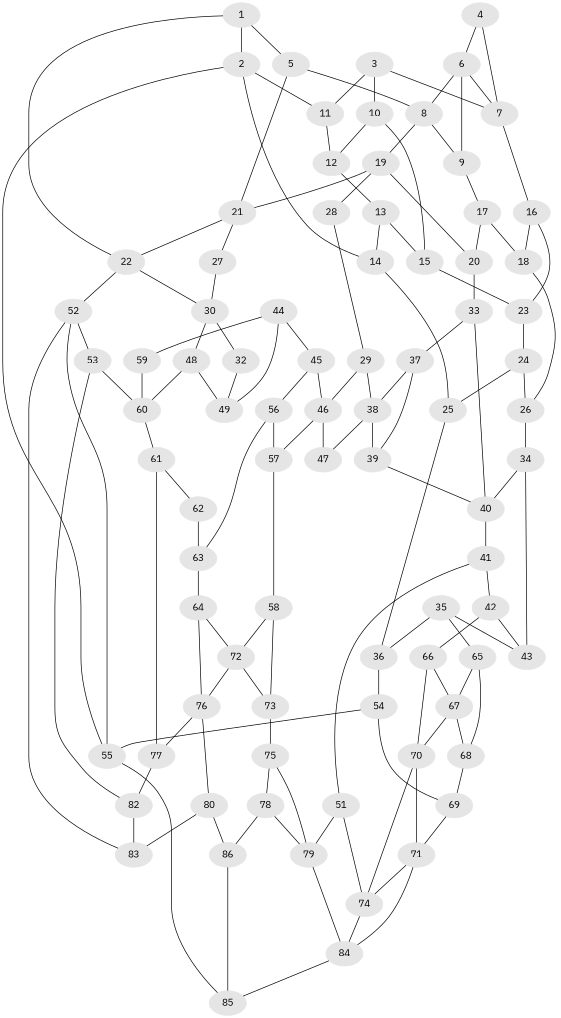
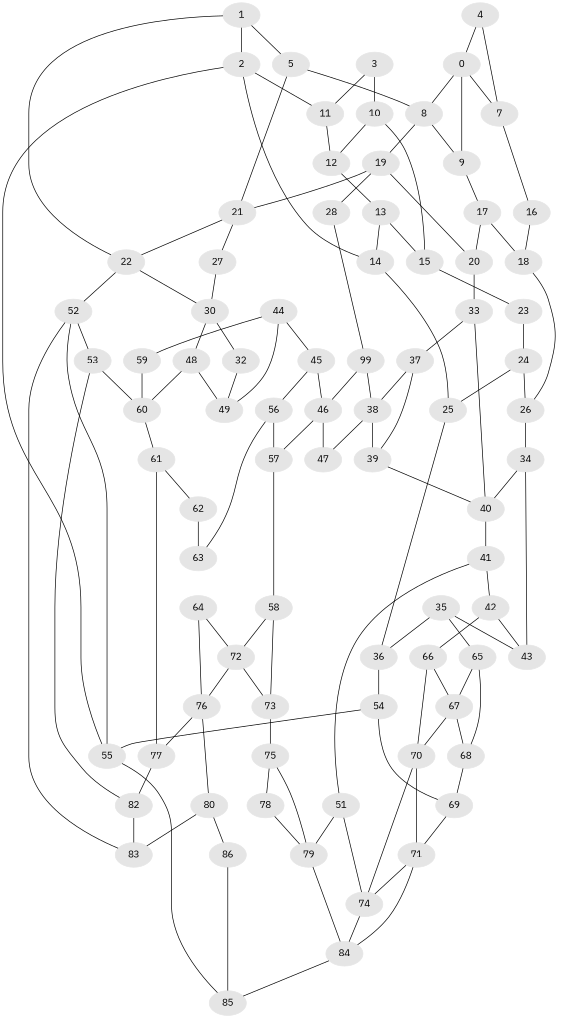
node "6": label "6" -> "0"
edge "3" -- "7": removed
edge "16" -- "23": removed
node "29": label "29" -> "99"
edge "63" -- "64": removed
edge "78" -- "86": removed
